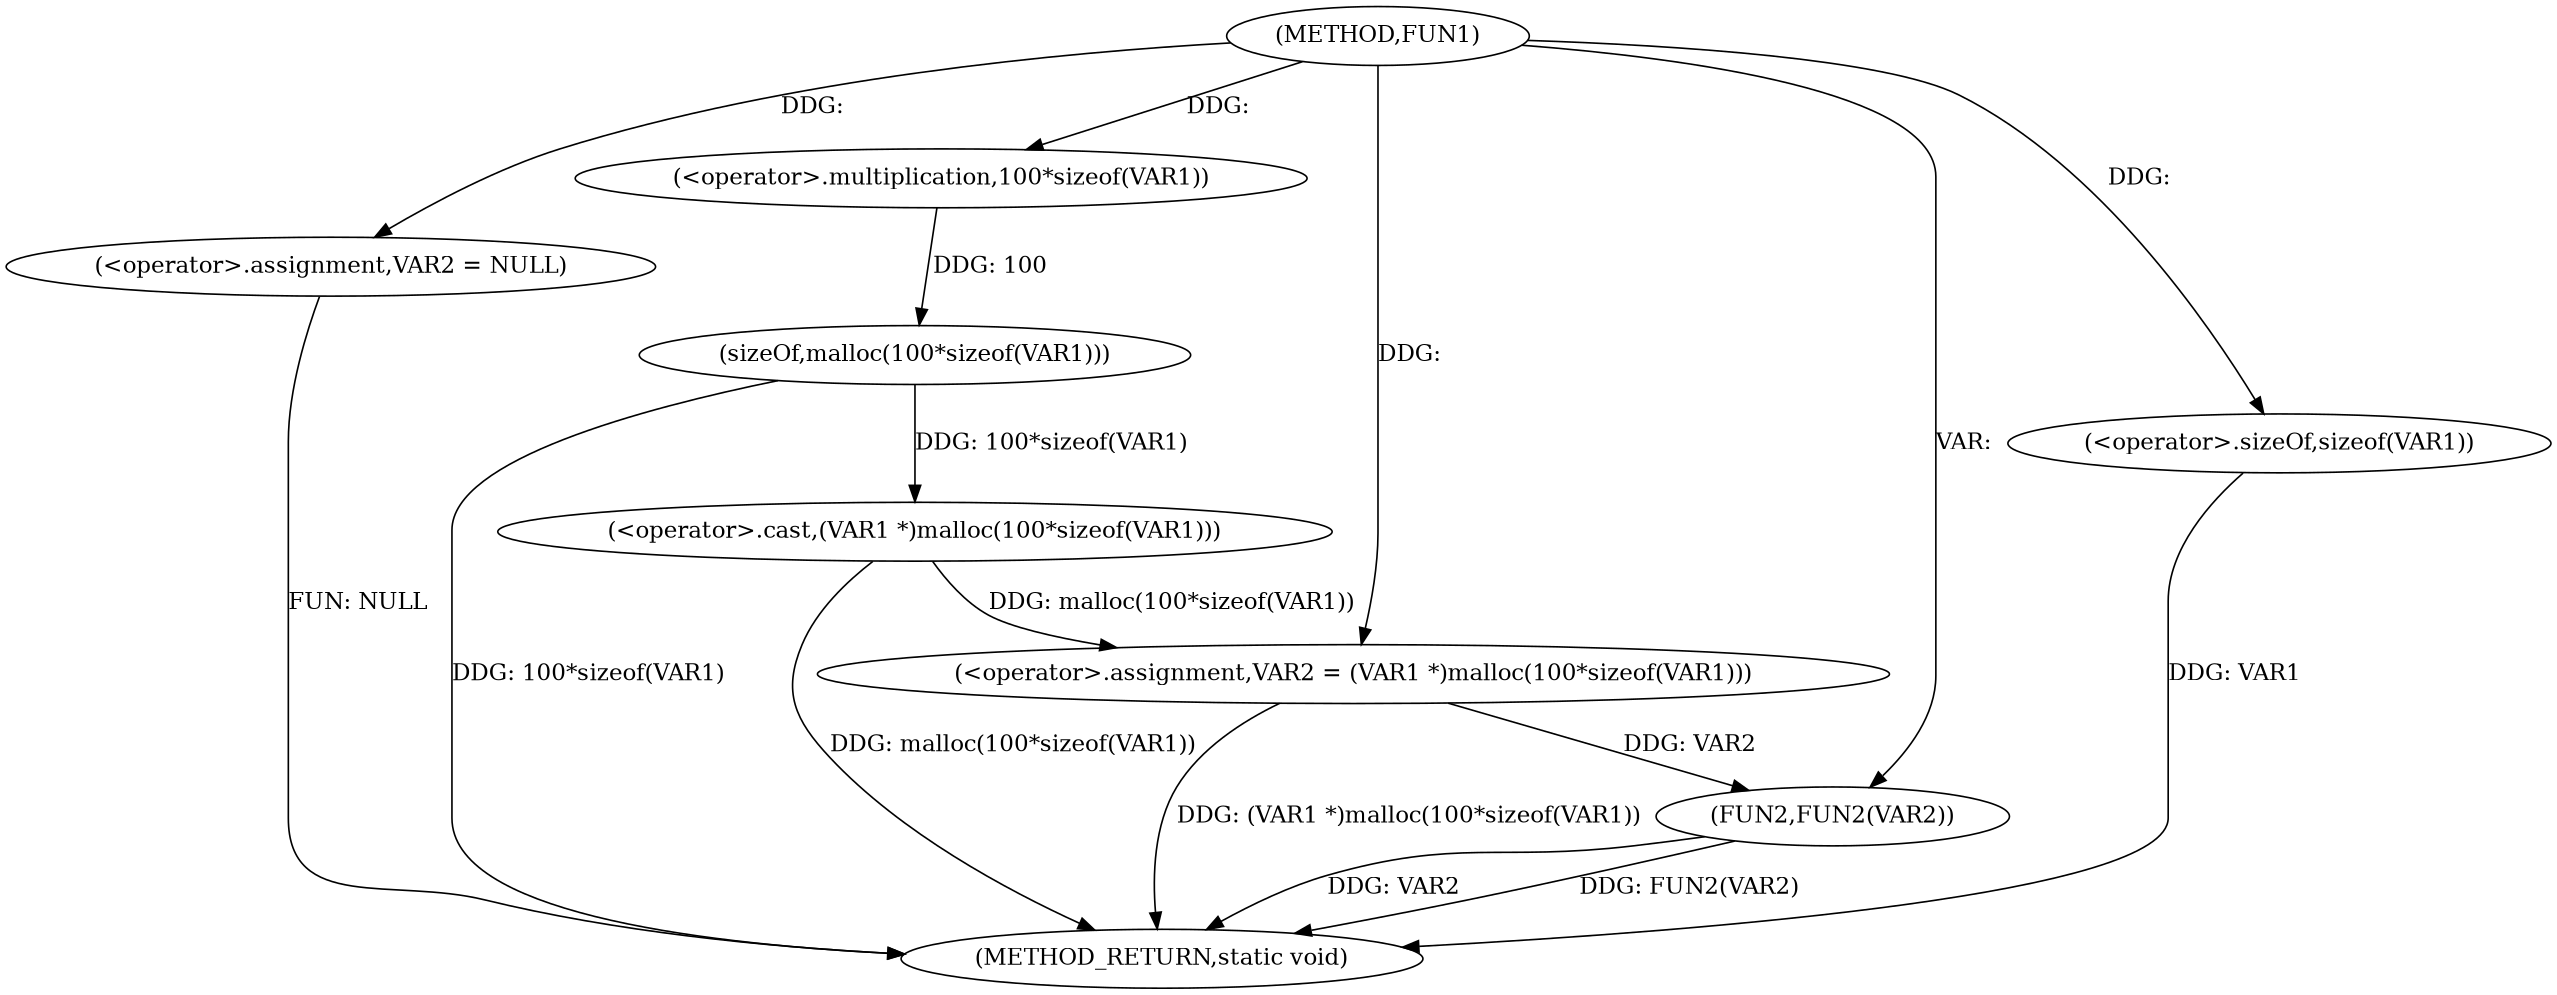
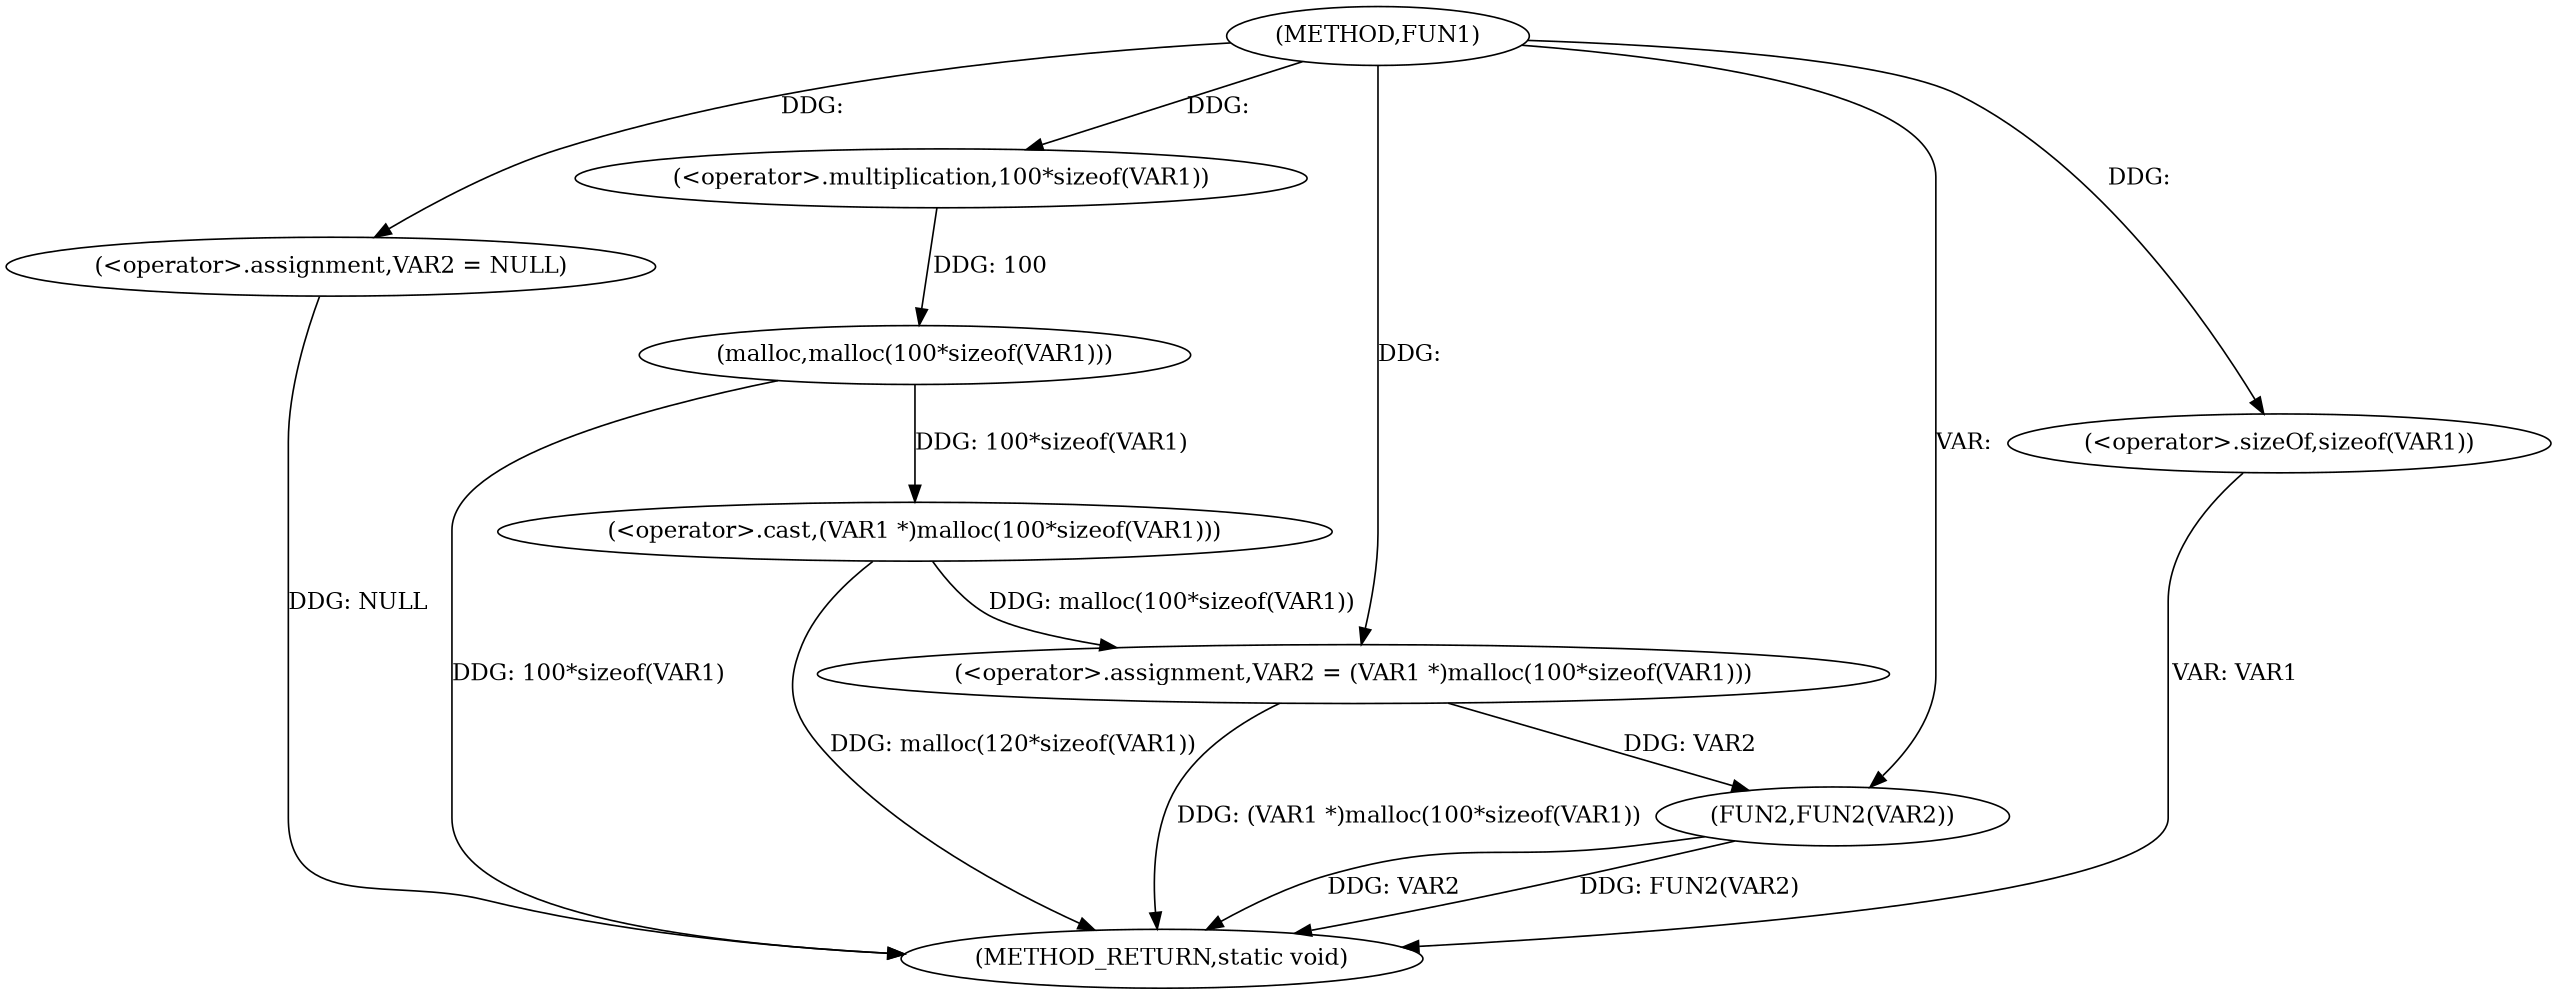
node "(sizeOf,malloc(100*sizeof(VAR1)))": label "(sizeOf,malloc(100*sizeof(VAR1)))" -> "(malloc,malloc(100*sizeof(VAR1)))"
edge "(<operator>.assignment,VAR2 = NULL)" -> "(METHOD_RETURN,static void)": label "FUN: NULL" -> "DDG: NULL"
edge "(<operator>.sizeOf,sizeof(VAR1))" -> "(METHOD_RETURN,static void)": label "DDG: VAR1" -> "VAR: VAR1"
edge "(<operator>.cast,(VAR1 *)malloc(100*sizeof(VAR1)))" -> "(METHOD_RETURN,static void)": label "DDG: malloc(100*sizeof(VAR1))" -> "DDG: malloc(120*sizeof(VAR1))"
